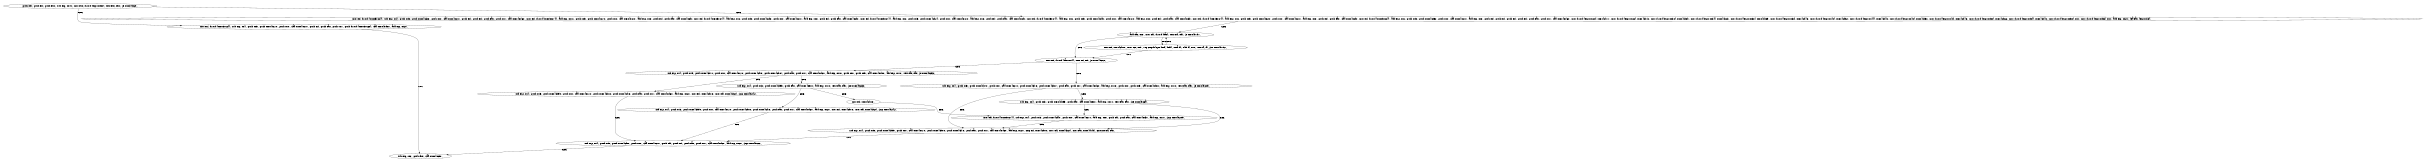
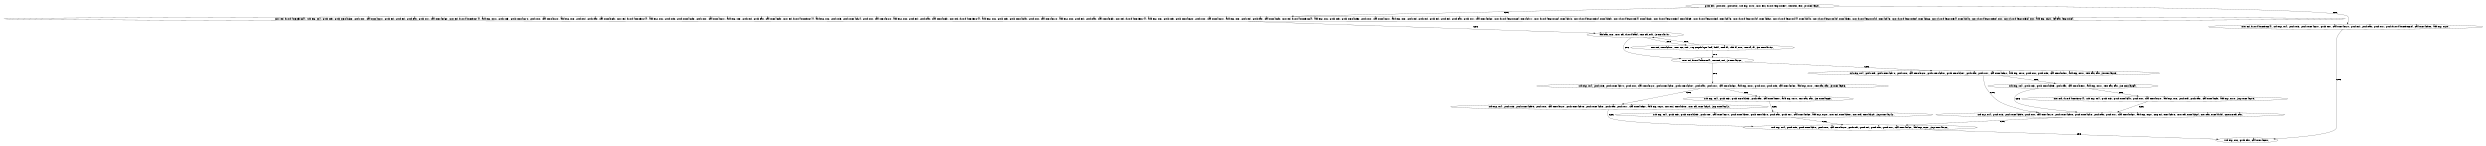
node "'mov esi, 0x804cb08',": removed
